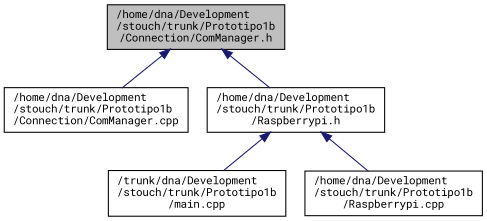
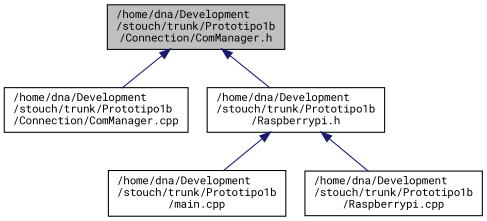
node "/trunk/dna/Development /stouch/trunk/Prototipo1b /main.cpp": label "/trunk/dna/Development /stouch/trunk/Prototipo1b /main.cpp" -> "/home/dna/Development /stouch/trunk/Prototipo1b /main.cpp"
